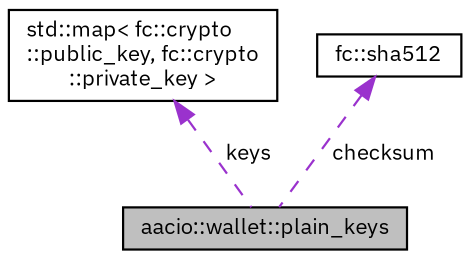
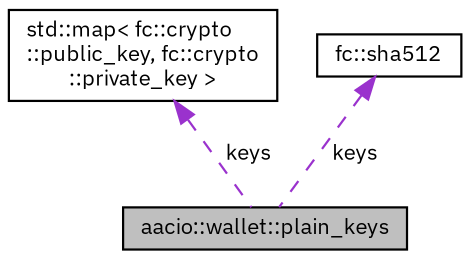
edge "aacio::wallet::plain_keys" -> "fc::sha512": label " checksum" -> " keys"
